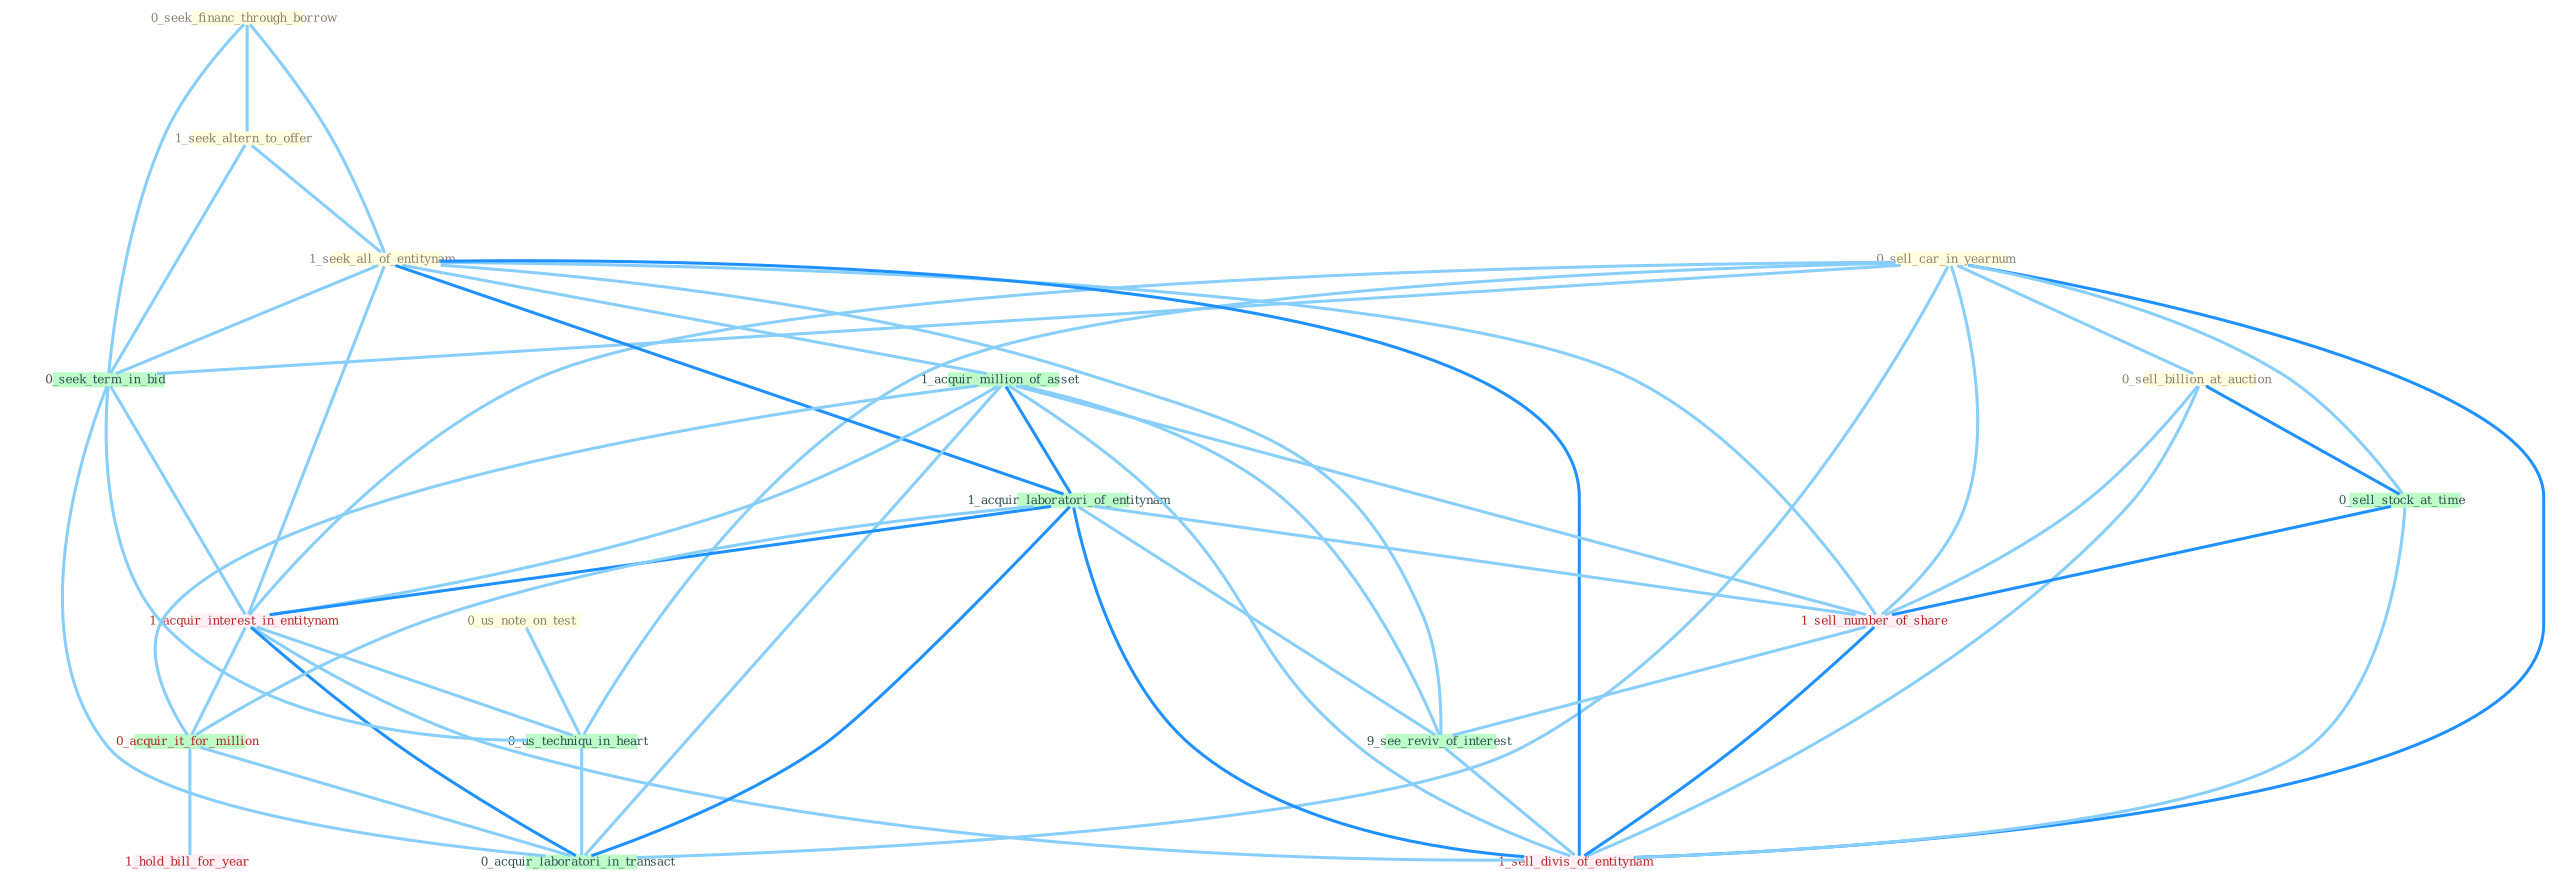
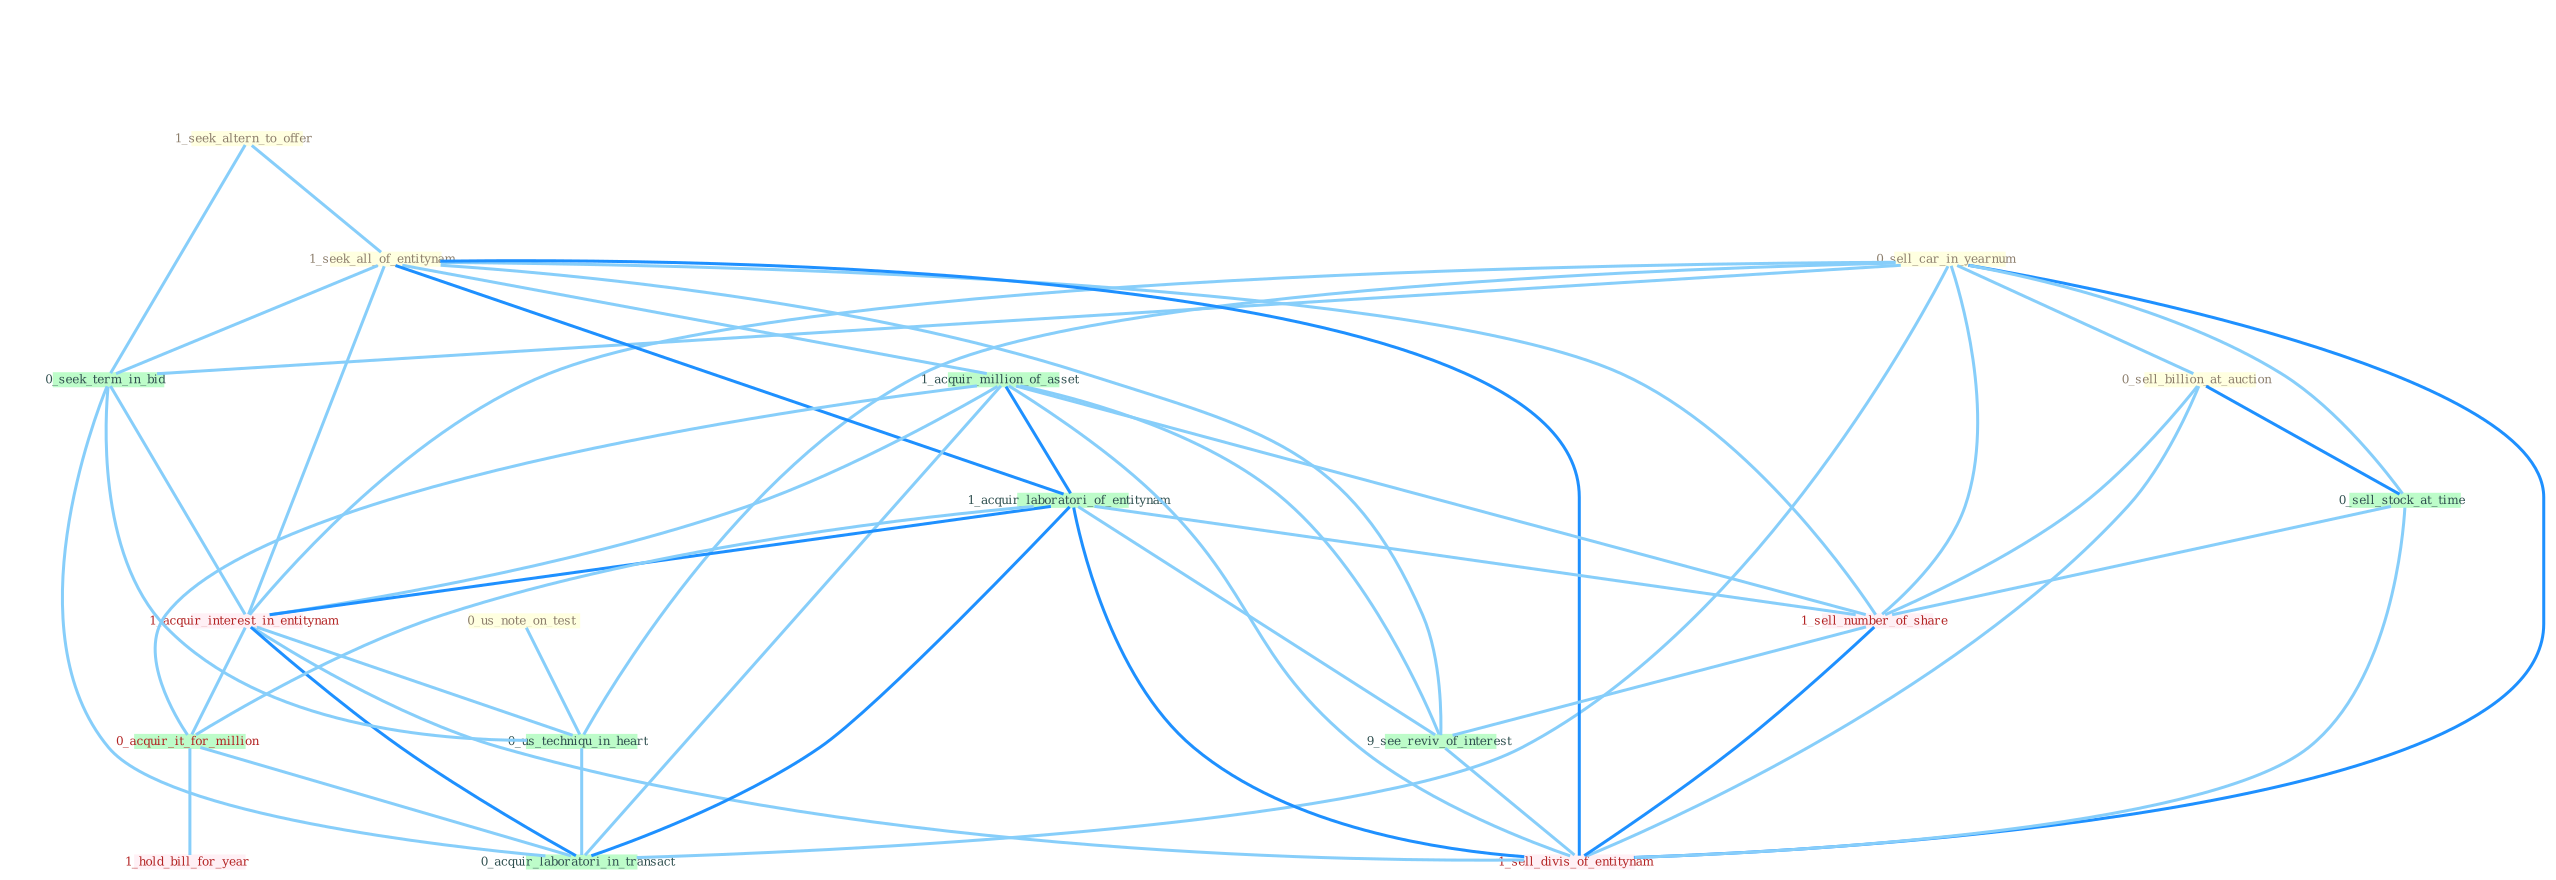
node "0_seek_financ_through_borrow": removed
edge "0_sell_stock_at_time" -- "1_sell_number_of_share": color #1e90ff -> #87cefa
